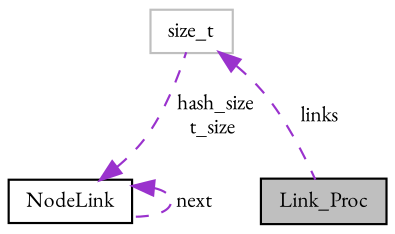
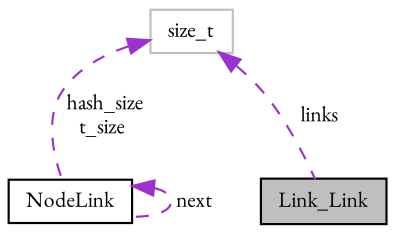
edge "size_t" -> "NodeLink": reversed
node "Link_Proc": label "Link_Proc" -> "Link_Link"
